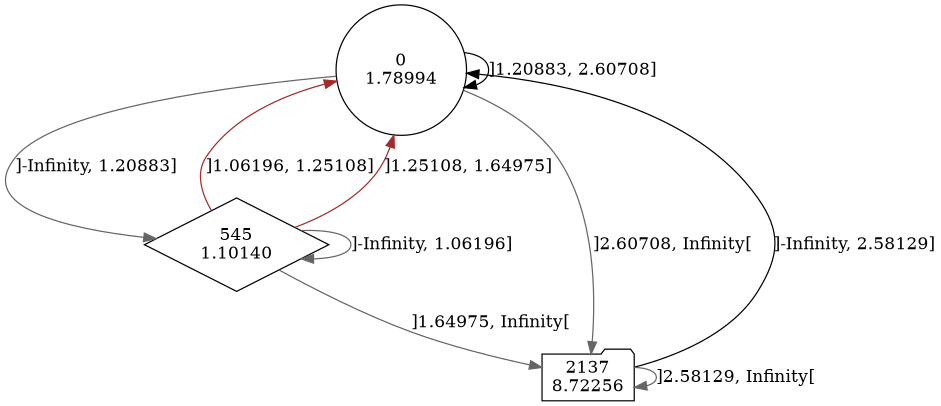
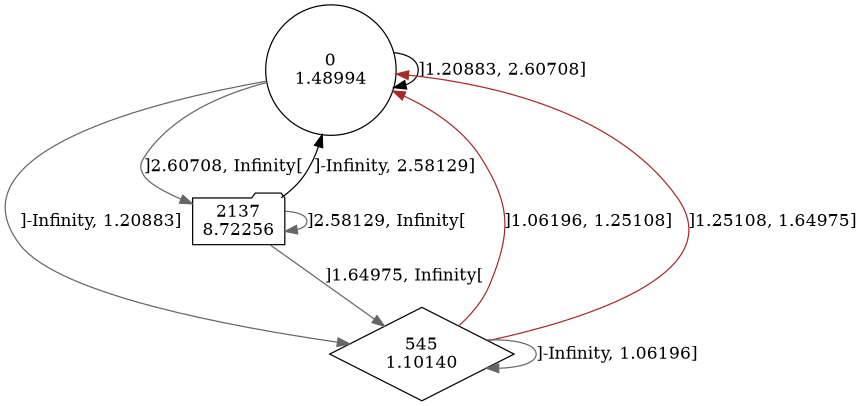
node "0 1.78994": label "0 1.78994" -> "0 1.48994"
edge "545 1.10140" -> "2137 8.72256": reversed
